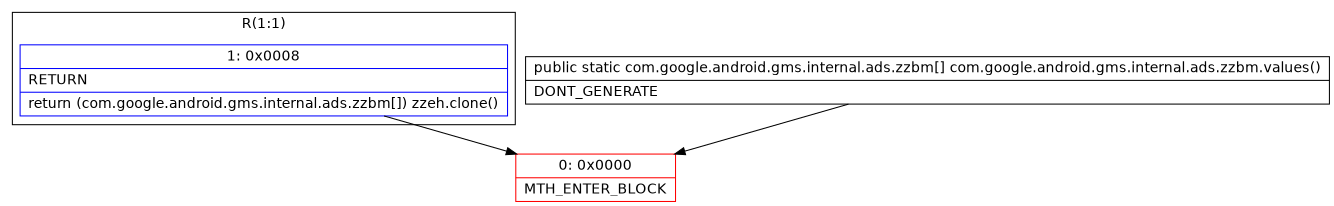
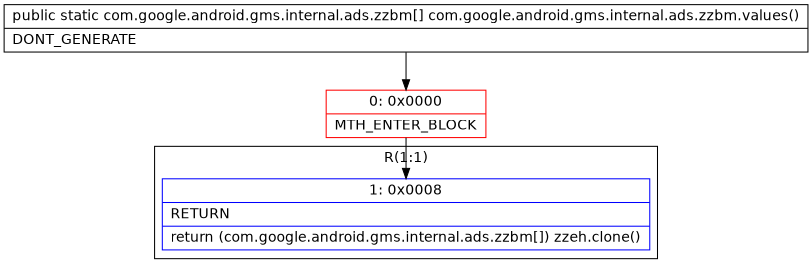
edge "1: 0x0008" -> "0: 0x0000": reversed
